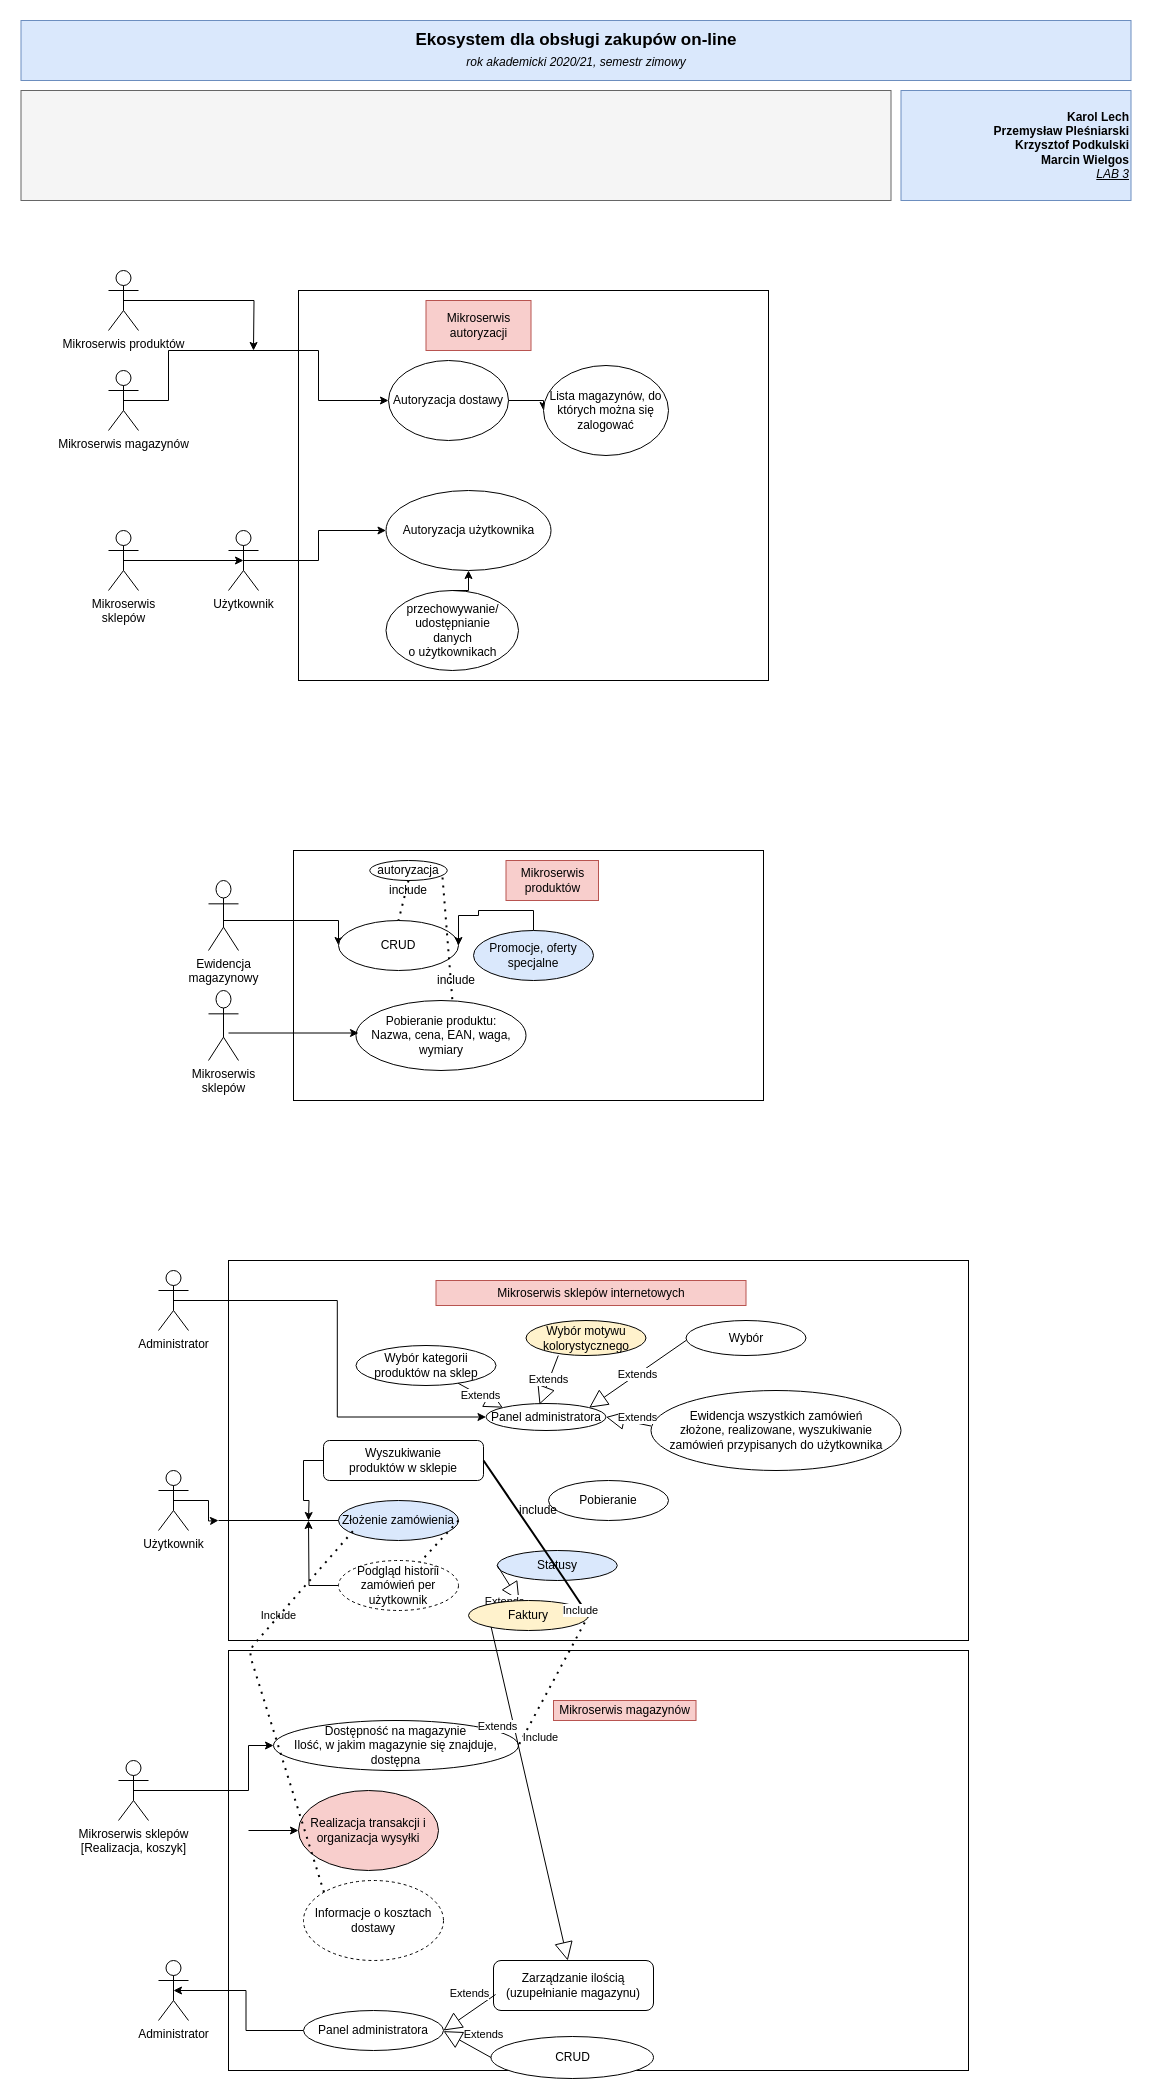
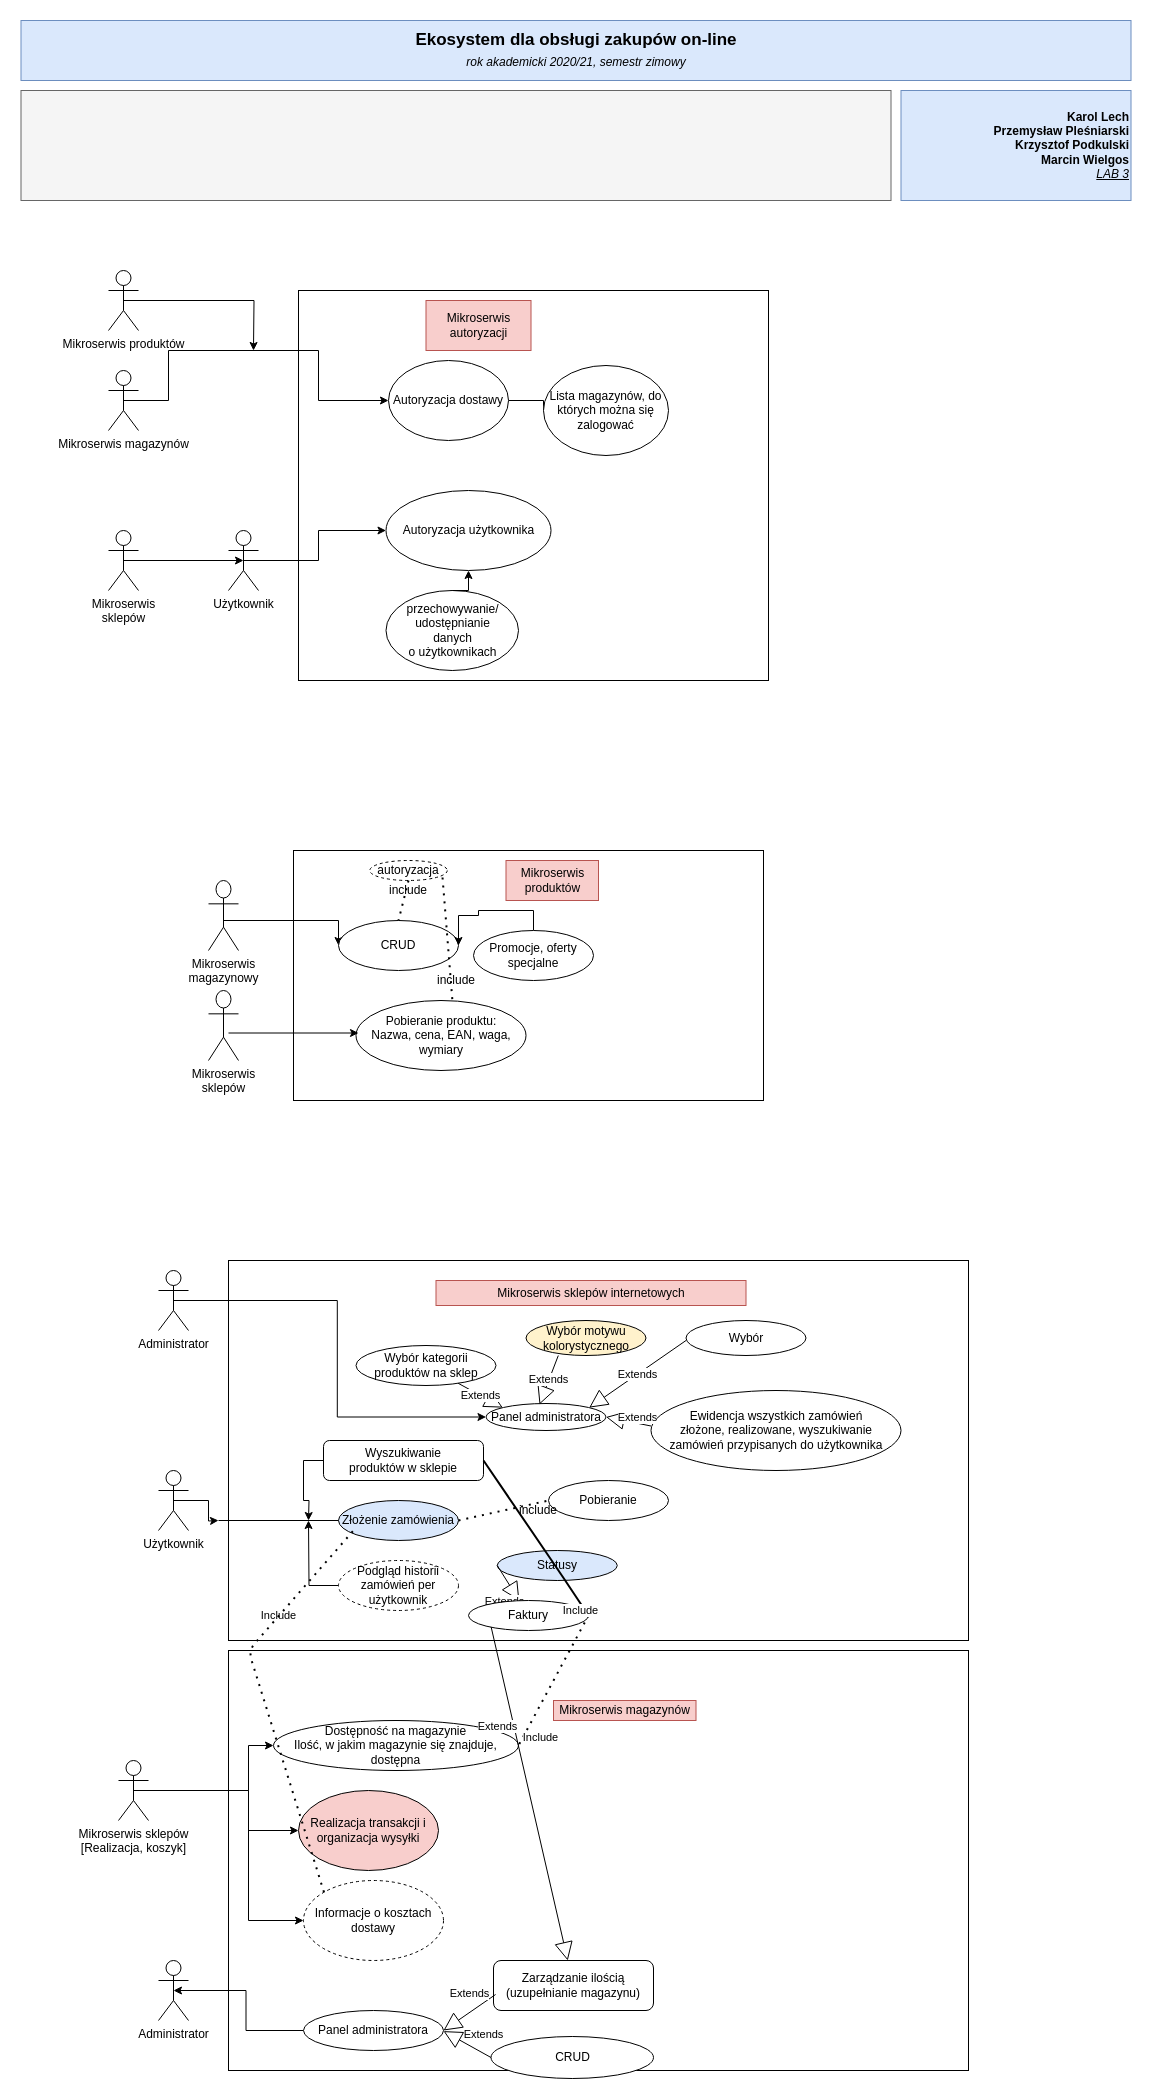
edge "Autoryzacja dostawy" -> "Lista magazynów, do których można się zalogować": arrowhead classic -> none
node "autoryzacja": style solid -> dashed
node "Promocje, oferty specjalne": fillcolor #dae8fc -> #ffffff
node "Ewidencja magazynowy": label "Ewidencja magazynowy" -> "Mikroserwis magazynowy"
edge "Złożenie zamówienia" -- "Podgląd historii zamówień per użytkownik": now "Złożenie zamówienia" -- "Pobieranie"
node "Faktury": fillcolor #fff2cc -> #ffffff
edge "Mikroserwis sklepów [Realizacja, koszyk]" -> "Informacje o kosztach dostawy": added
